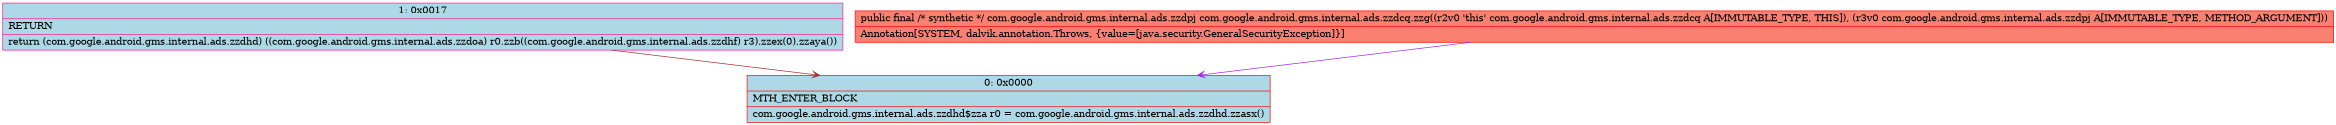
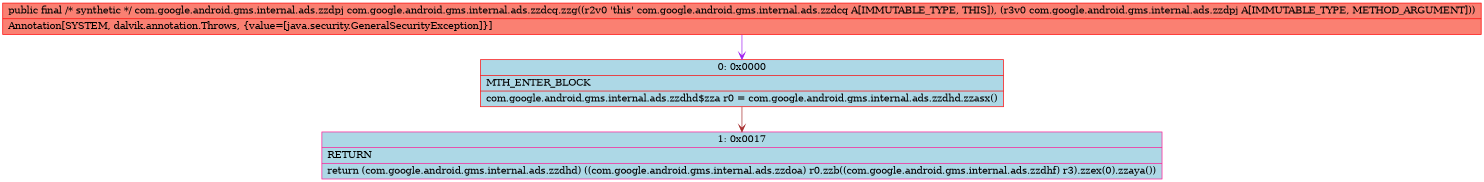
edge "1: 0x0017" -> "0: 0x0000": reversed
